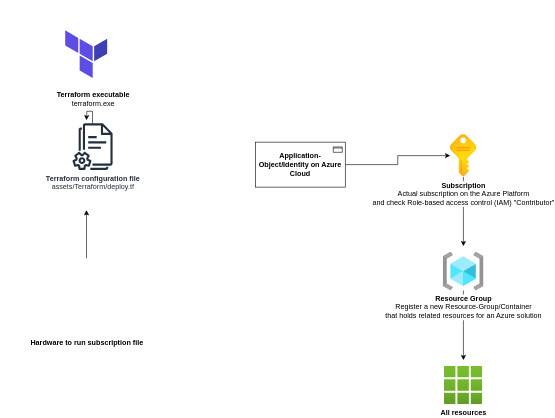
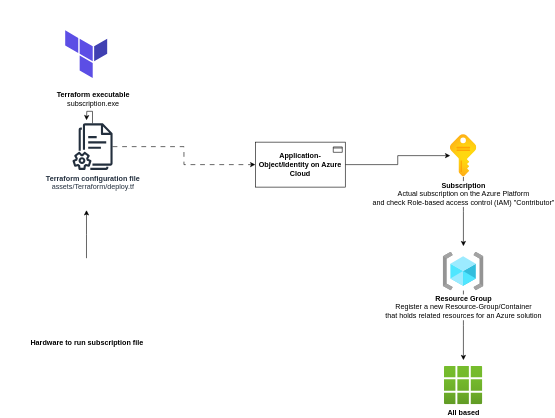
node "Terraform executableterraform.exe": label "Terraform executableterraform.exe" -> "Terraform executablesubscription.exe"
edge "Terraform configuration file assets/Terraform/deploy.tf" -> "Application-Object/Identity on Azure Cloud": added
node "All resources": label "All resources" -> "All based"
